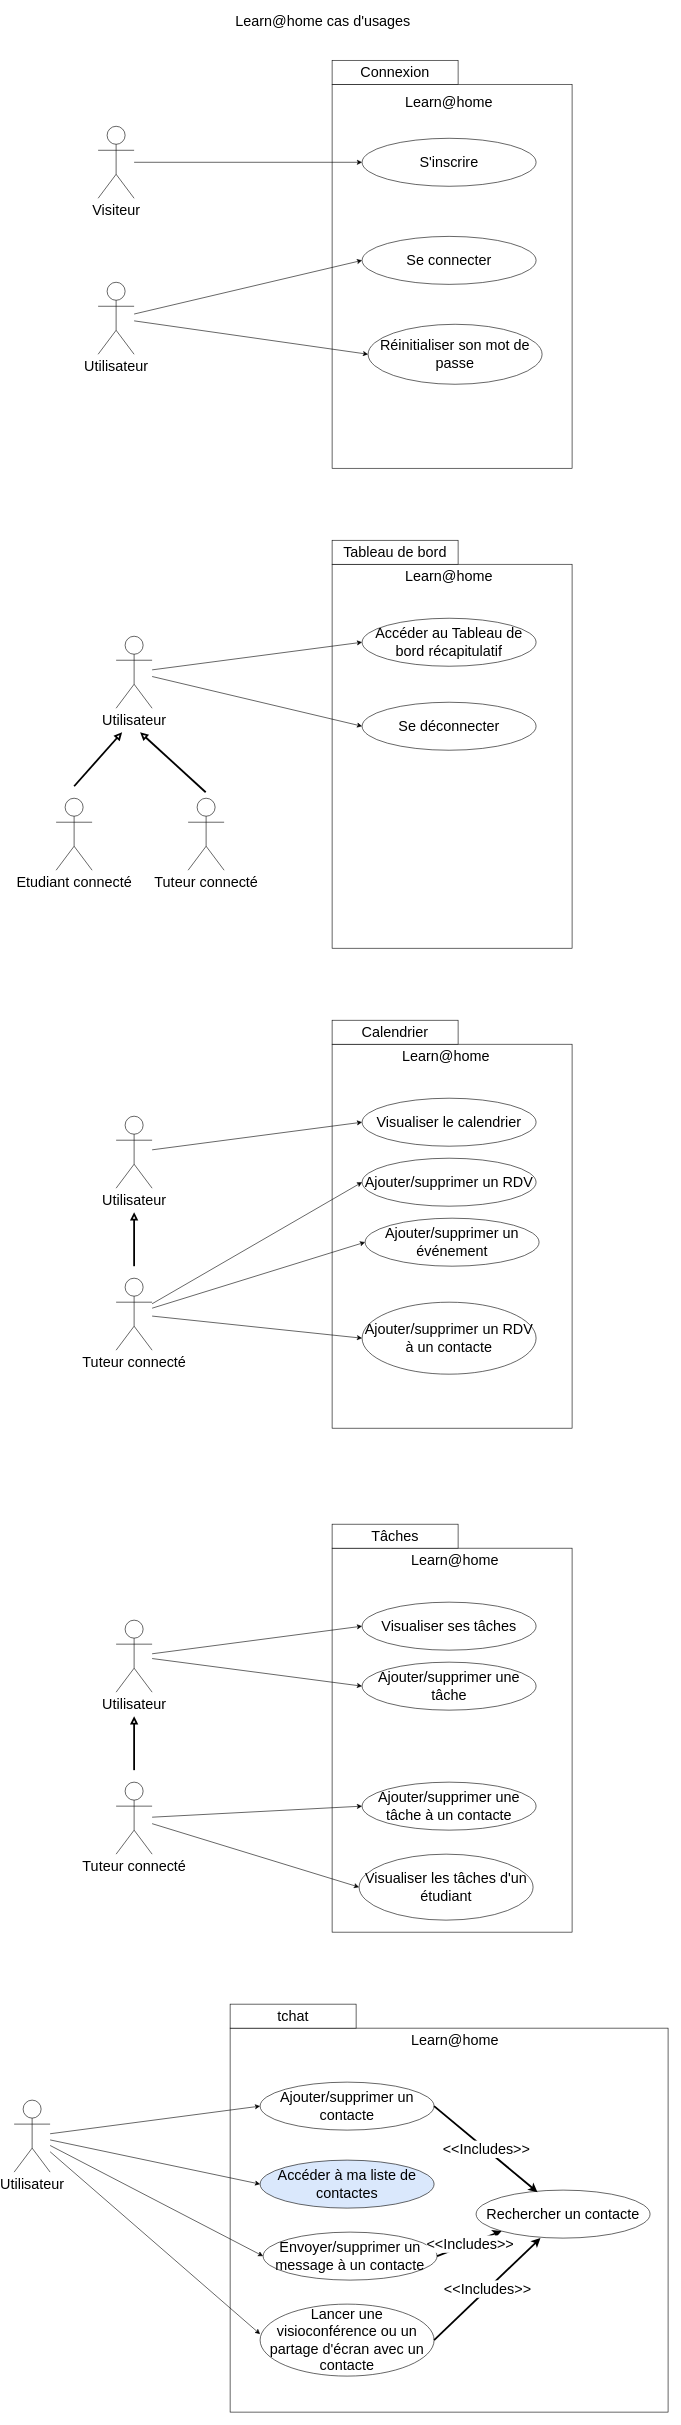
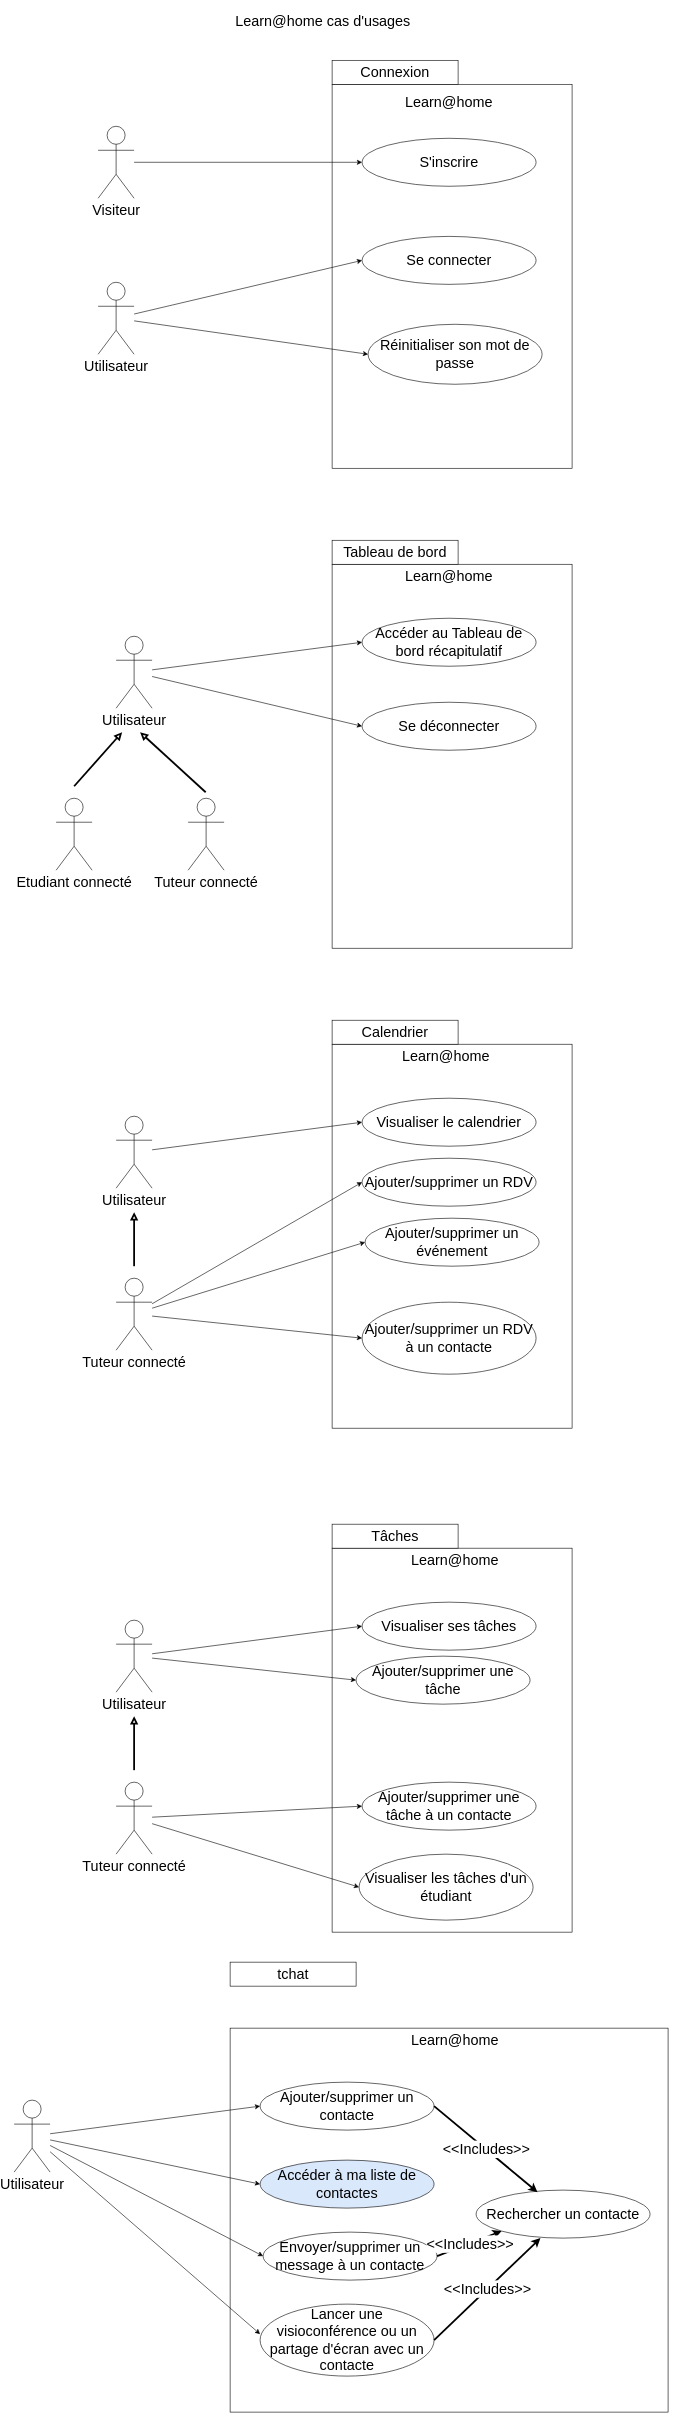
node "Ajouter/supprimer une tâche": moved (449, 1686) -> (443, 1680)
node "tchat": moved (293, 2016) -> (293, 1974)
